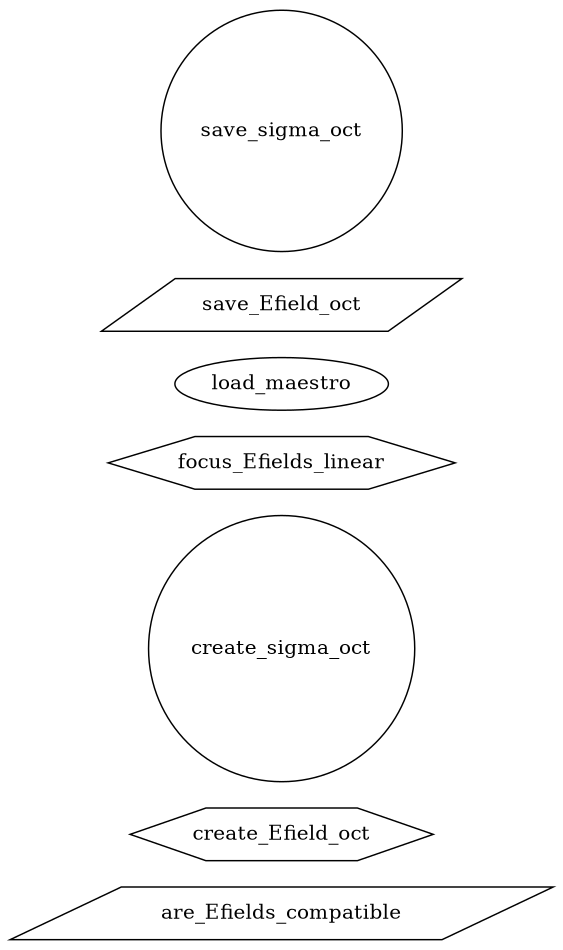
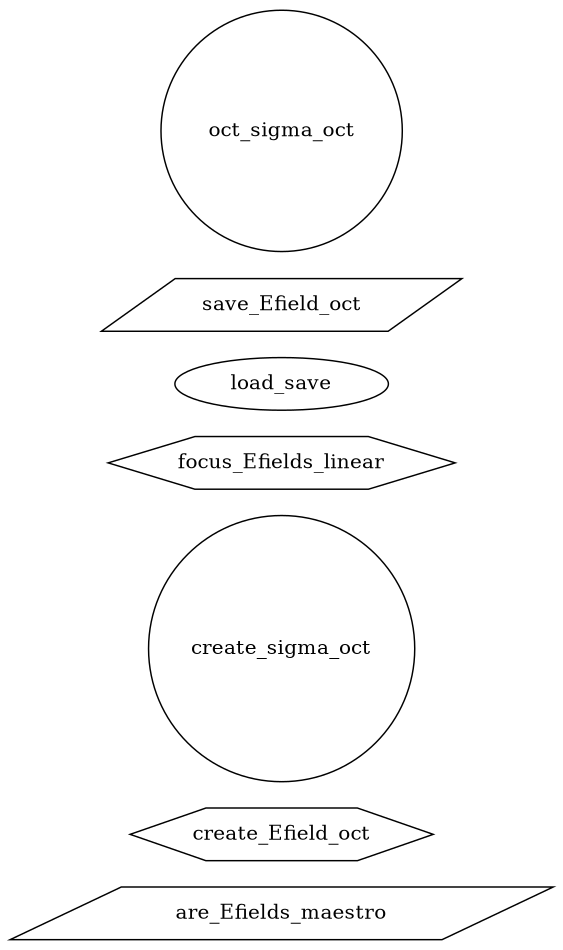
node "save_sigma_oct": label "save_sigma_oct" -> "oct_sigma_oct"
node "load_maestro": label "load_maestro" -> "load_save"
node "are_Efields_compatible": label "are_Efields_compatible" -> "are_Efields_maestro"
